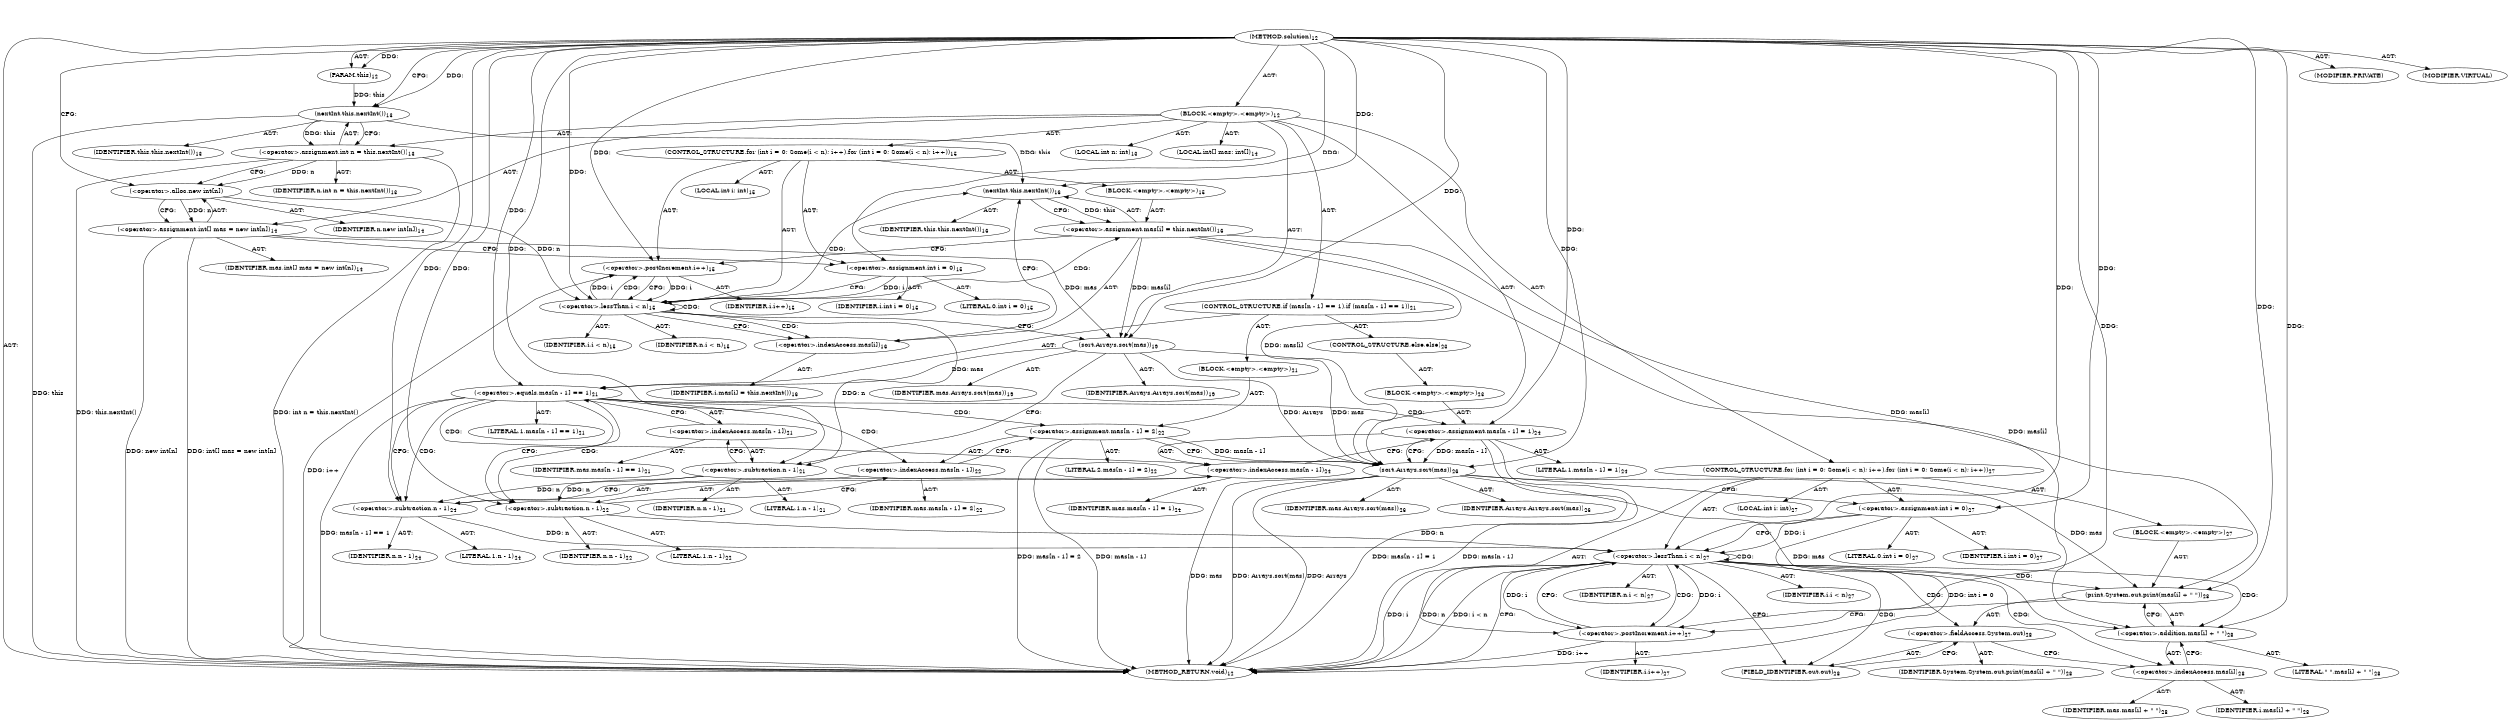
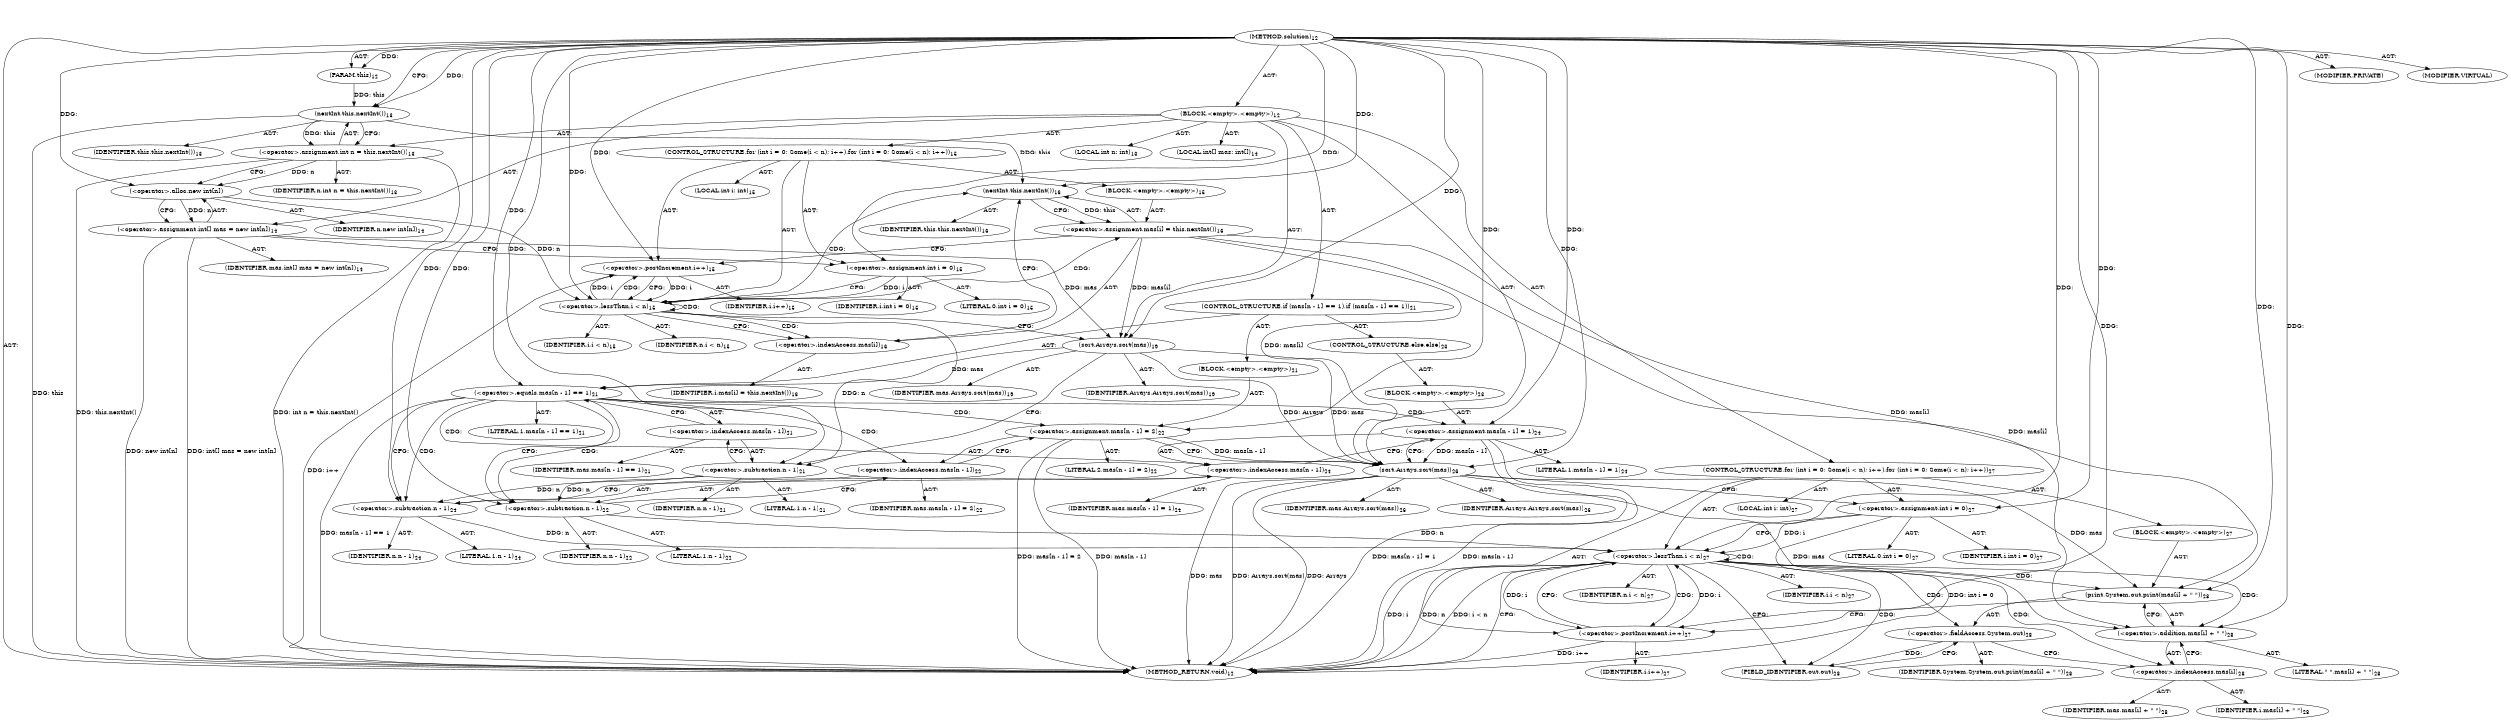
edge "(METHOD,solution)" -> "(<operator>.alloc,new int[n])": label "CFG: " -> "DDG: "
edge "(METHOD,solution)" -> "(<operator>.assignment,mas[n - 1] = 2)": added, label "DDG:"
edge "(<operator>.fieldAccess,System.out)" -> "(FIELD_IDENTIFIER,out,out)": label "AST: " -> "DDG: "
